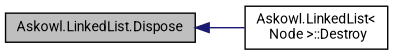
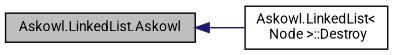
node "Askowl.LinkedList.Dispose": label "Askowl.LinkedList.Dispose" -> "Askowl.LinkedList.Askowl"
